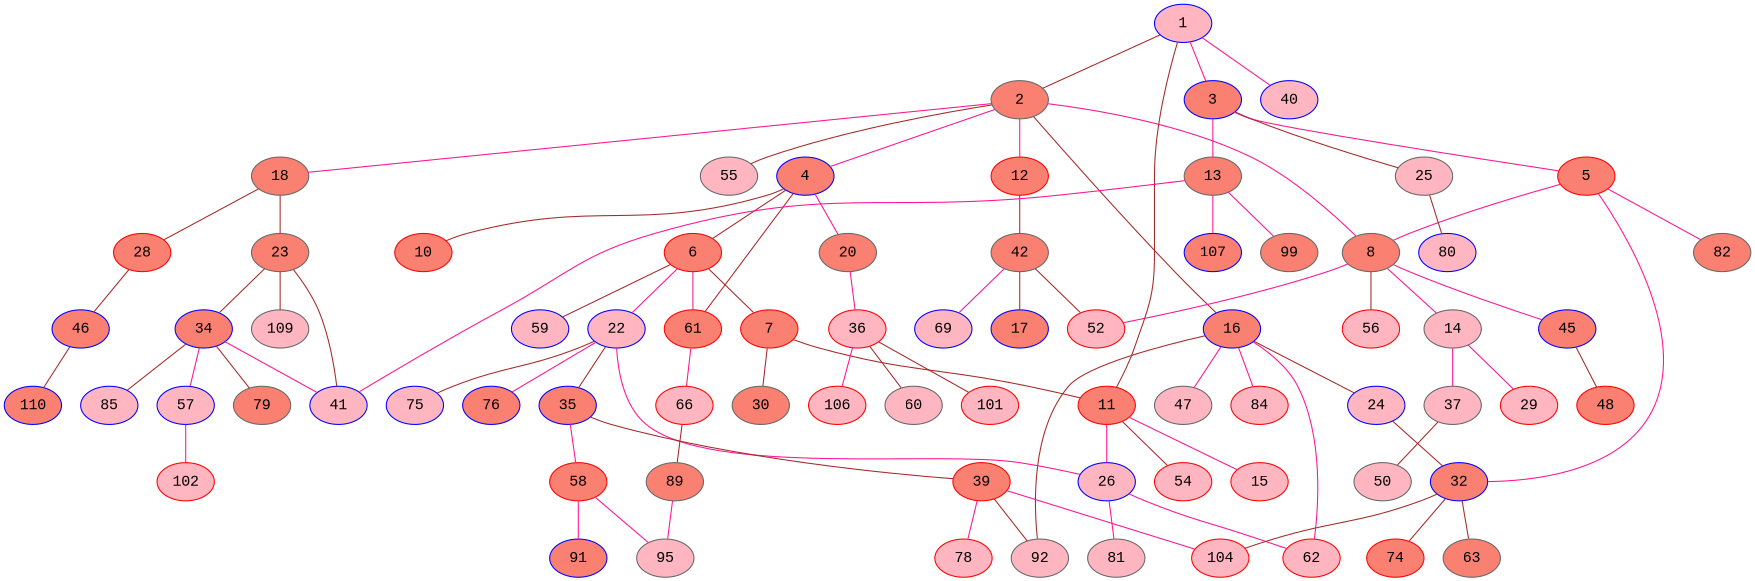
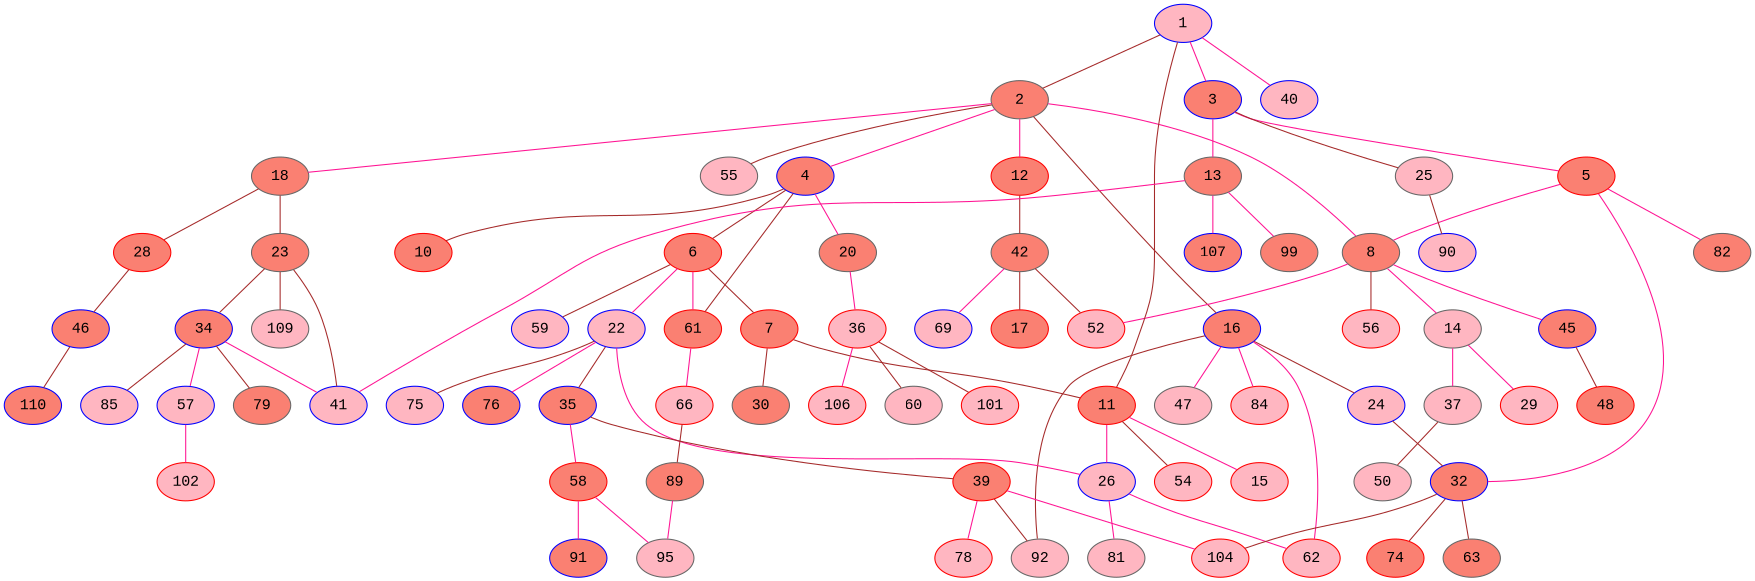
node "80": label "80" -> "90"
node "17": color blue -> red
